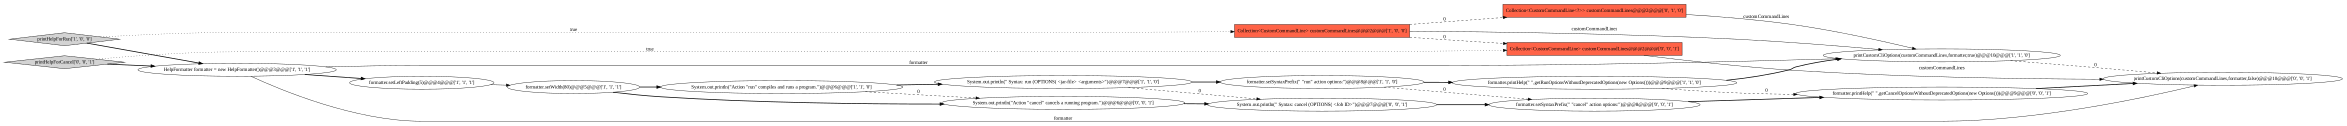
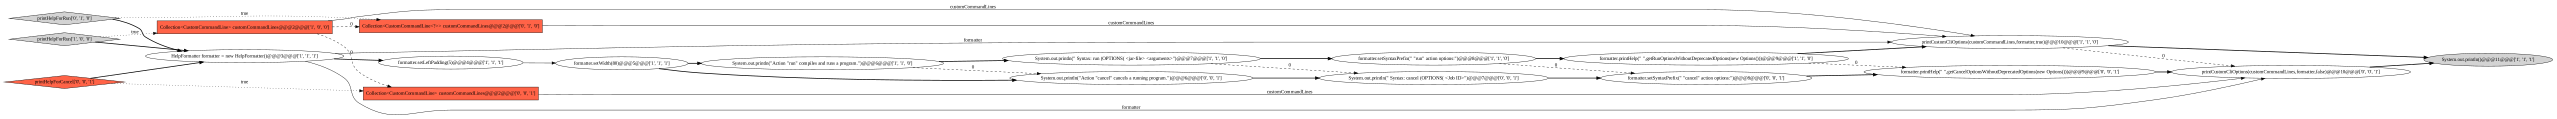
node "printHelpForRun['0', '1', '0']": added
node "System.out.println()@@@11@@@['1', '1', '1']": added
node "printHelpForCancel['0', '0', '1']": fillcolor lightgray -> tomato
